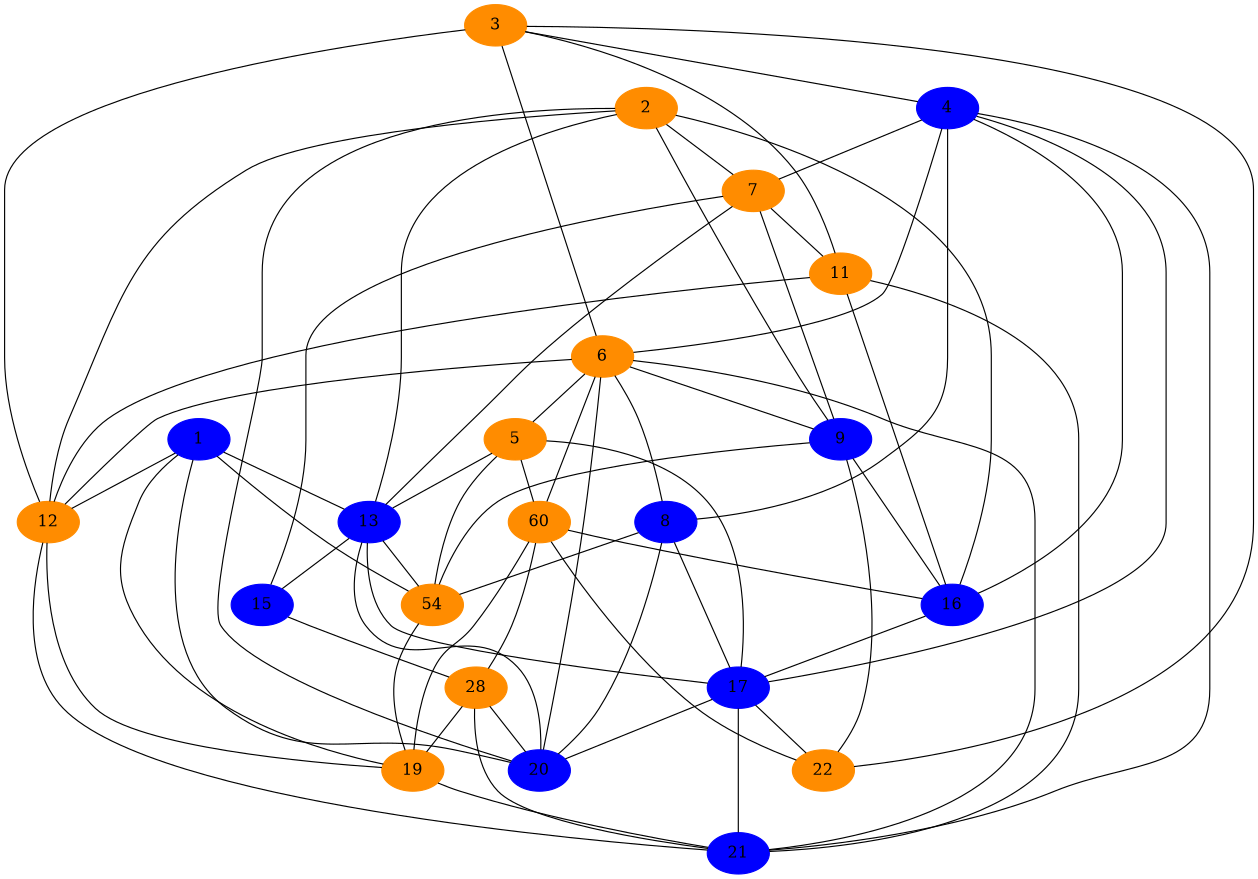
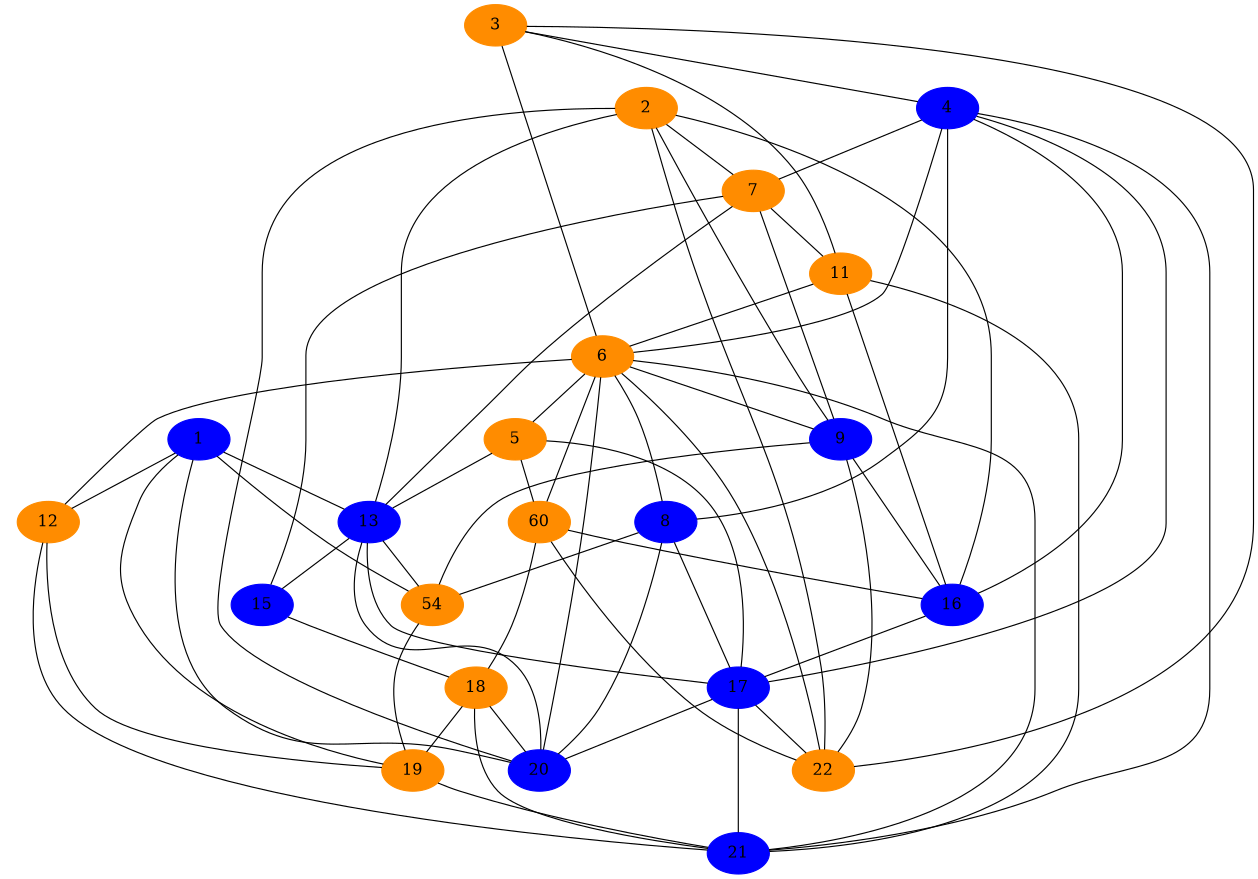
edge "3" -- "12": removed
edge "2" -- "12": now "2" -- "22"
edge "11" -- "12": now "11" -- "6"
edge "5" -- "54": removed
edge "6" -- "22": added
edge "60" -- "19": removed
node "28": label "28" -> "18"
